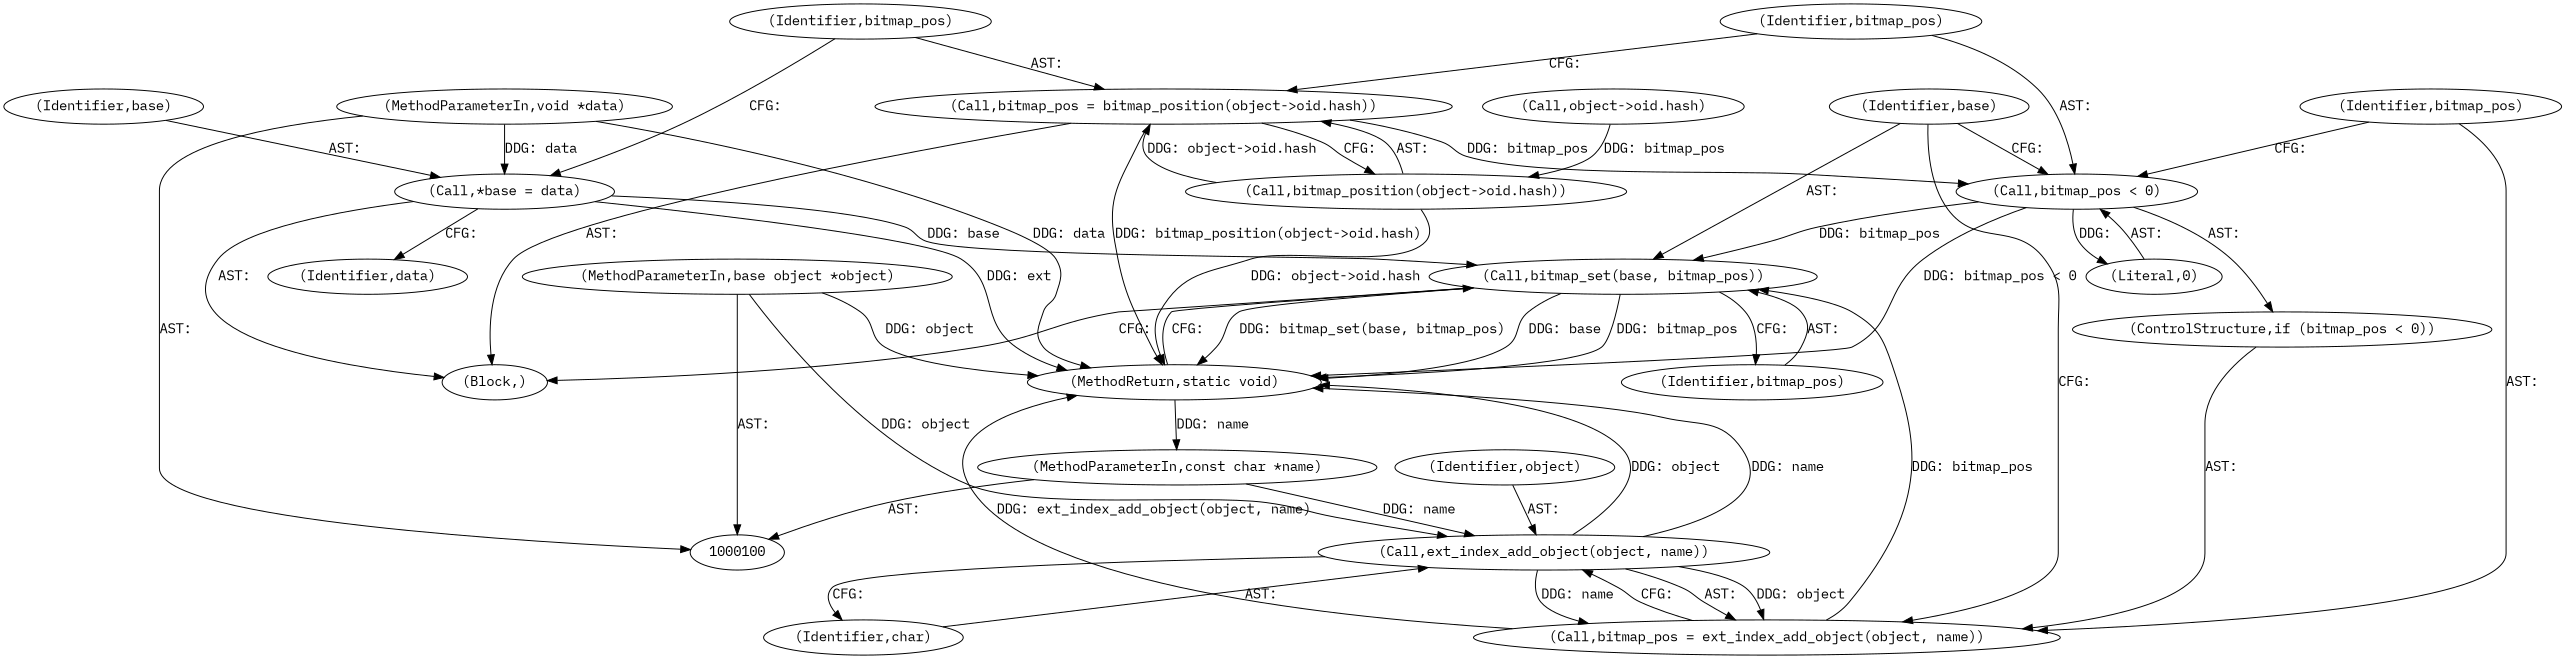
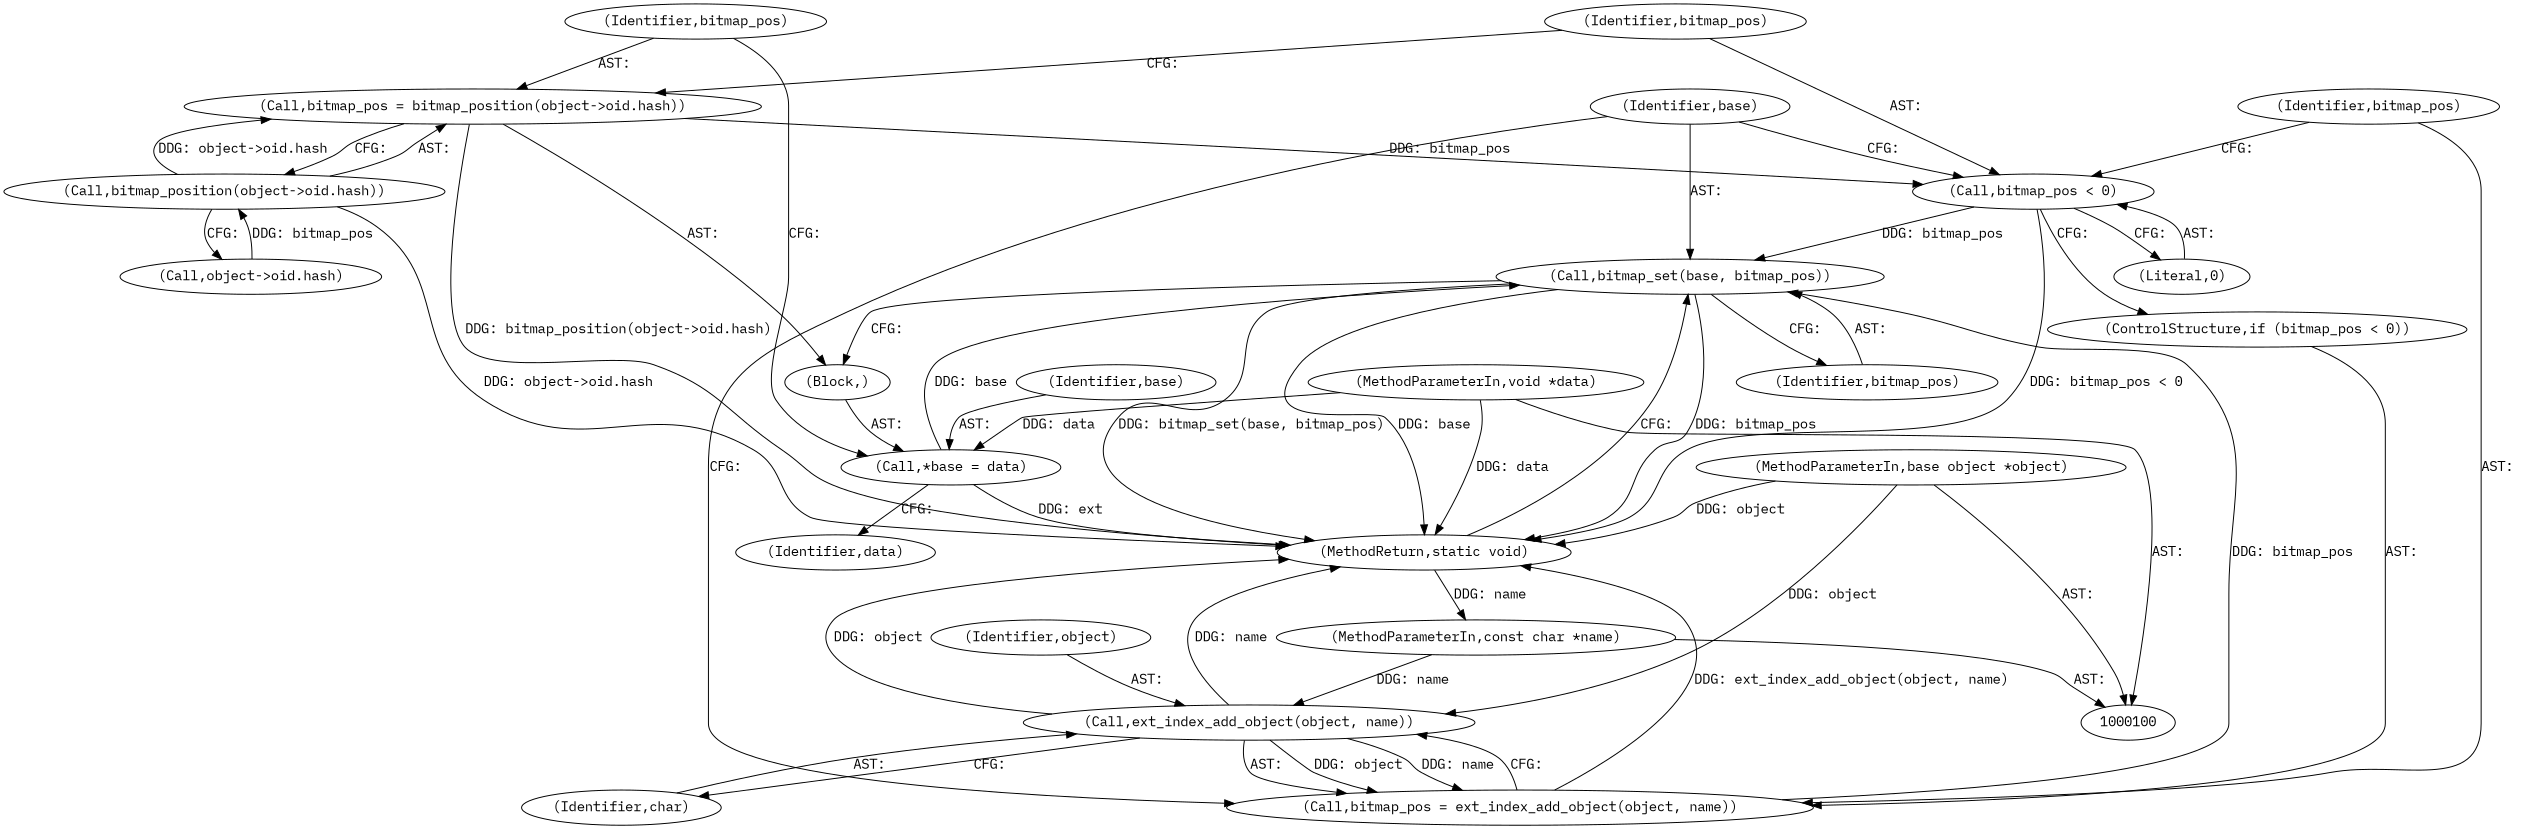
edge "(Call,bitmap_position(object->oid.hash))" -> "(Call,object->oid.hash)": added, label "CFG:"
edge "(Call,bitmap_pos < 0)" -> "(Literal,0)": label "DDG: " -> "CFG: "
edge "(Call,bitmap_pos < 0)" -> "(ControlStructure,if (bitmap_pos < 0))": label "AST: " -> "CFG: "
edge "(Call,*base = data)" -> "(Block,)": reversed
